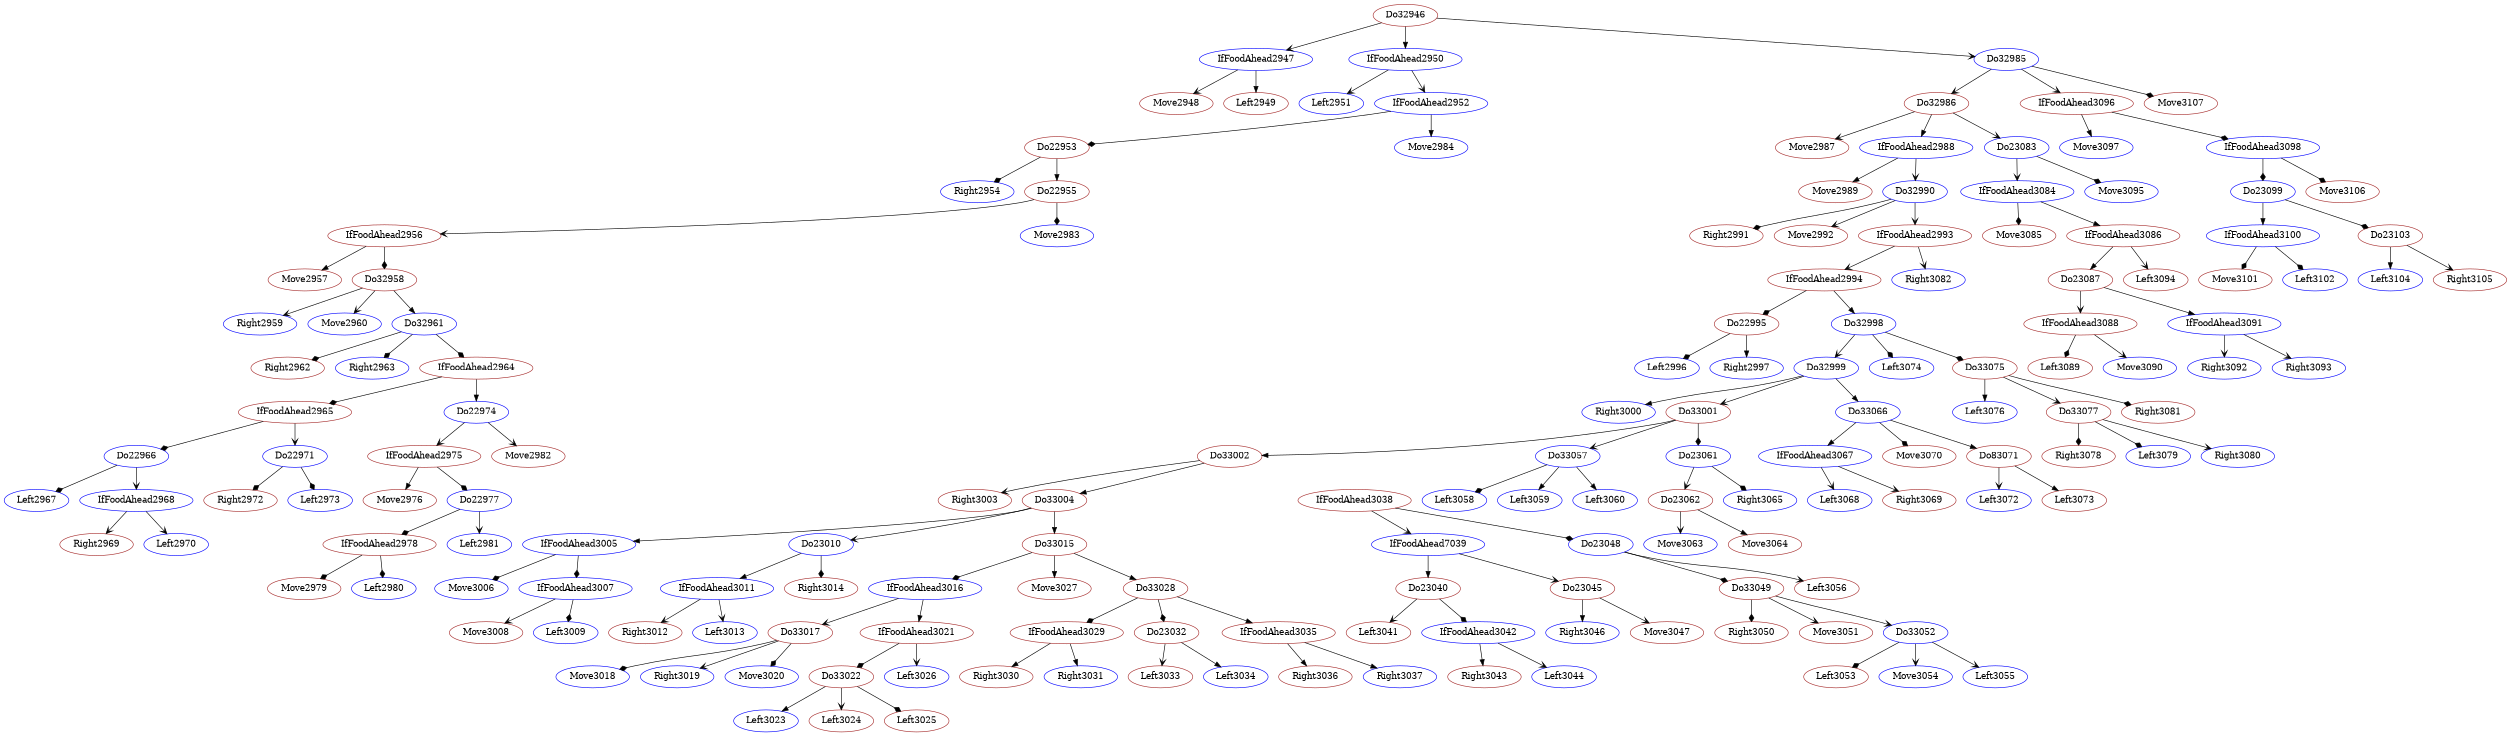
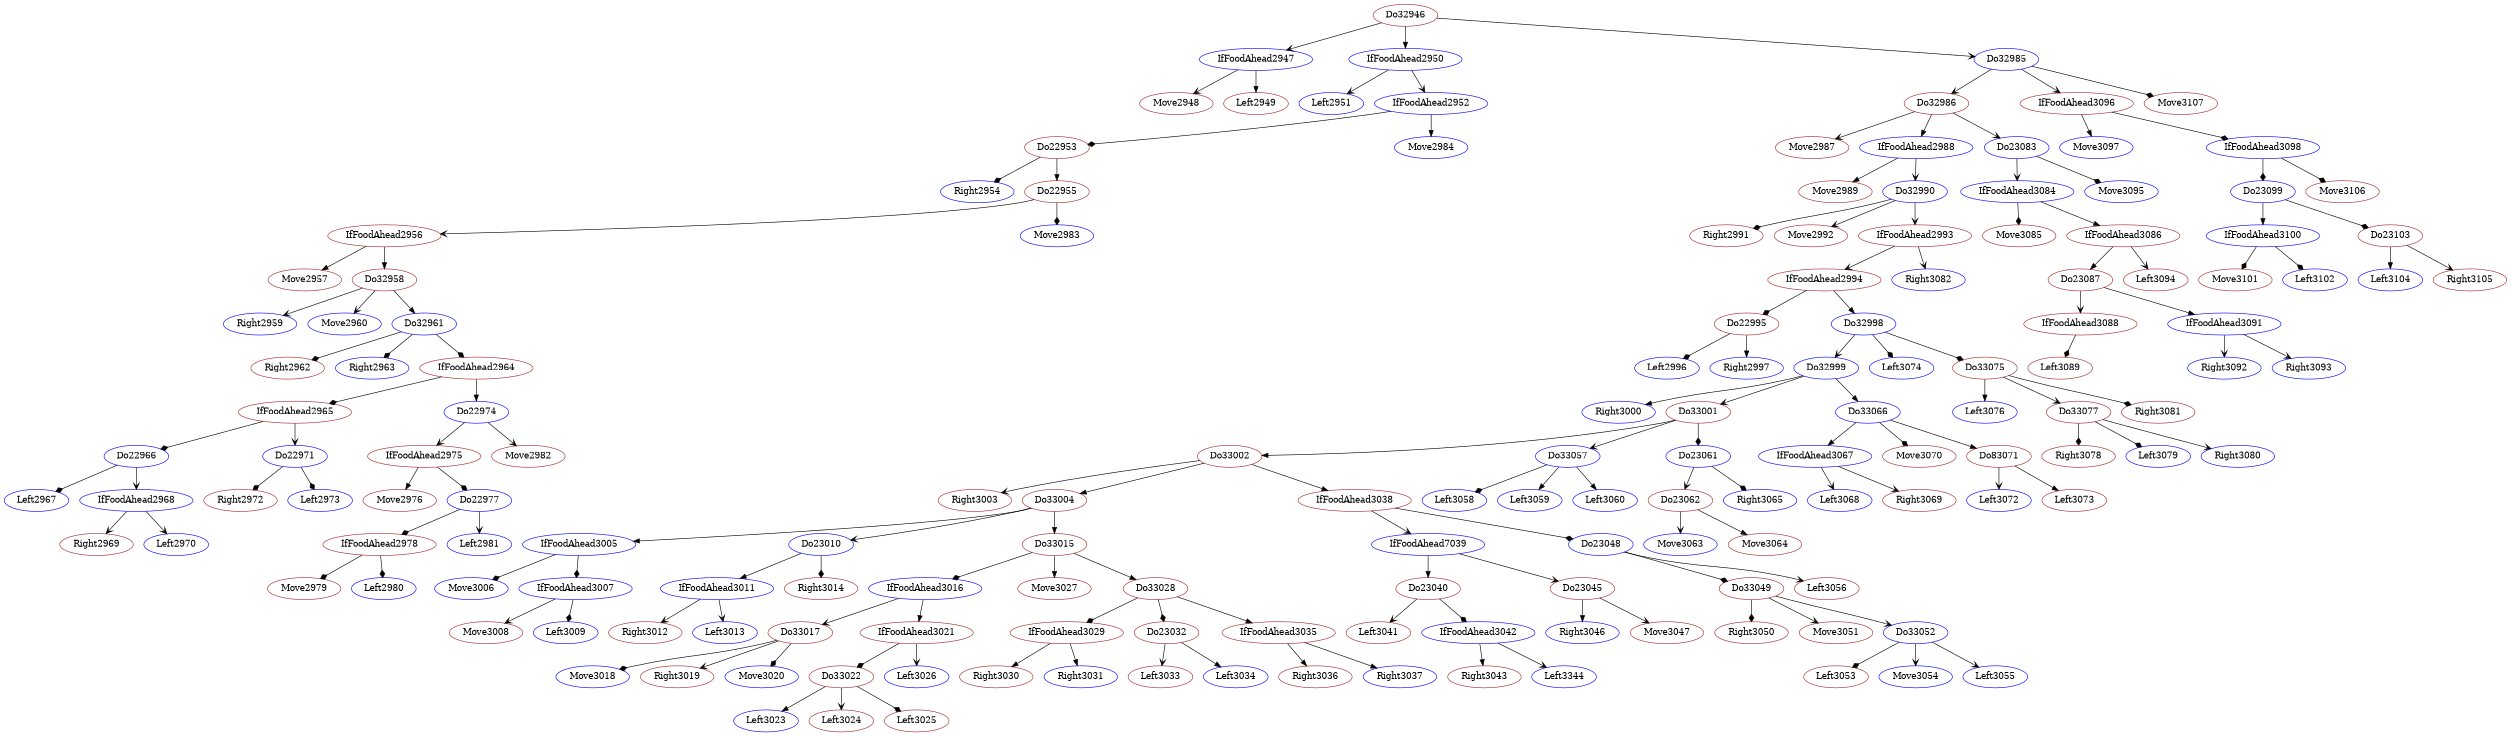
edge "IfFoodAhead2956" -> "Do32958": arrowhead diamond -> normal
node "Move3090": removed
edge "Do33002" -> "IfFoodAhead3038": added
node "Right3019": color blue -> brown
node "Left3044": label "Left3044" -> "Left3344"
